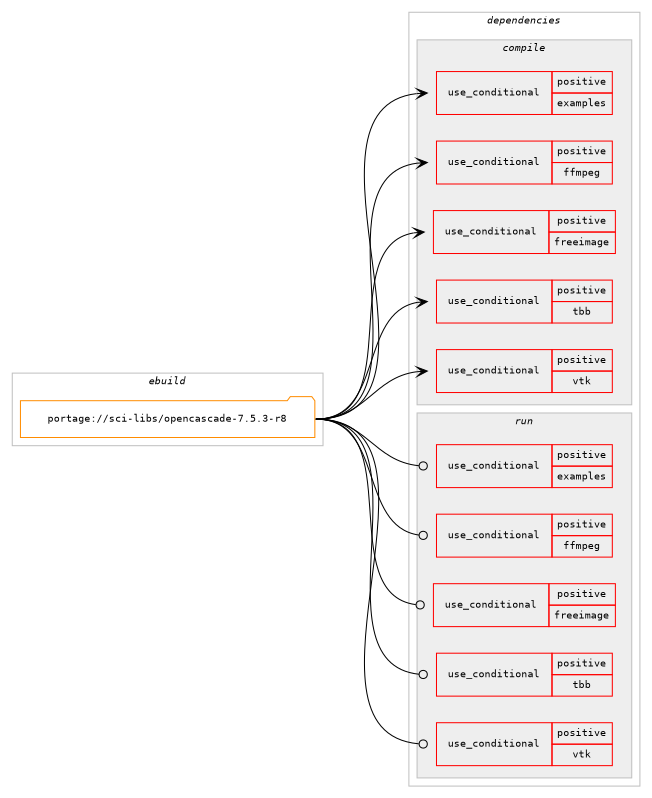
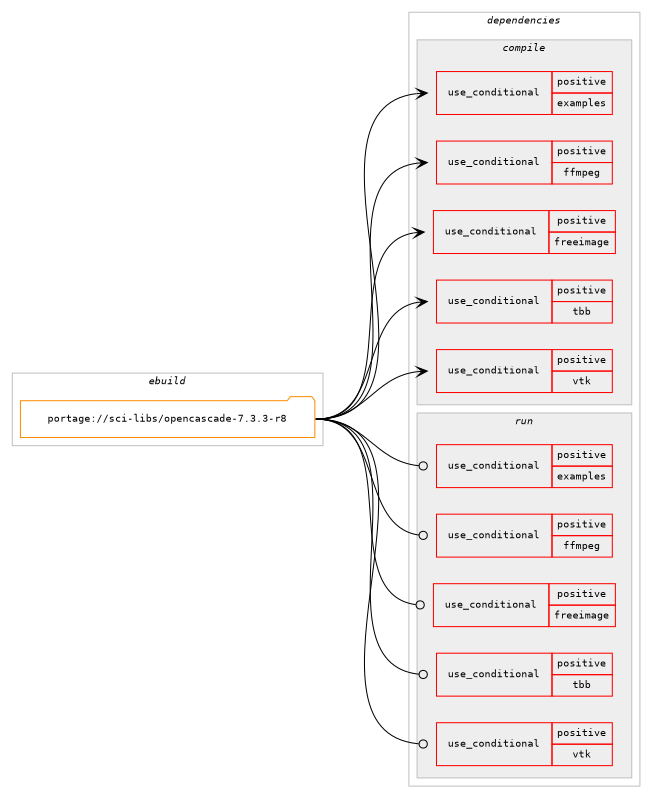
node "portage://sci-libs/opencascade-7.5.3-r8": label "portage://sci-libs/opencascade-7.5.3-r8" -> "portage://sci-libs/opencascade-7.3.3-r8"
